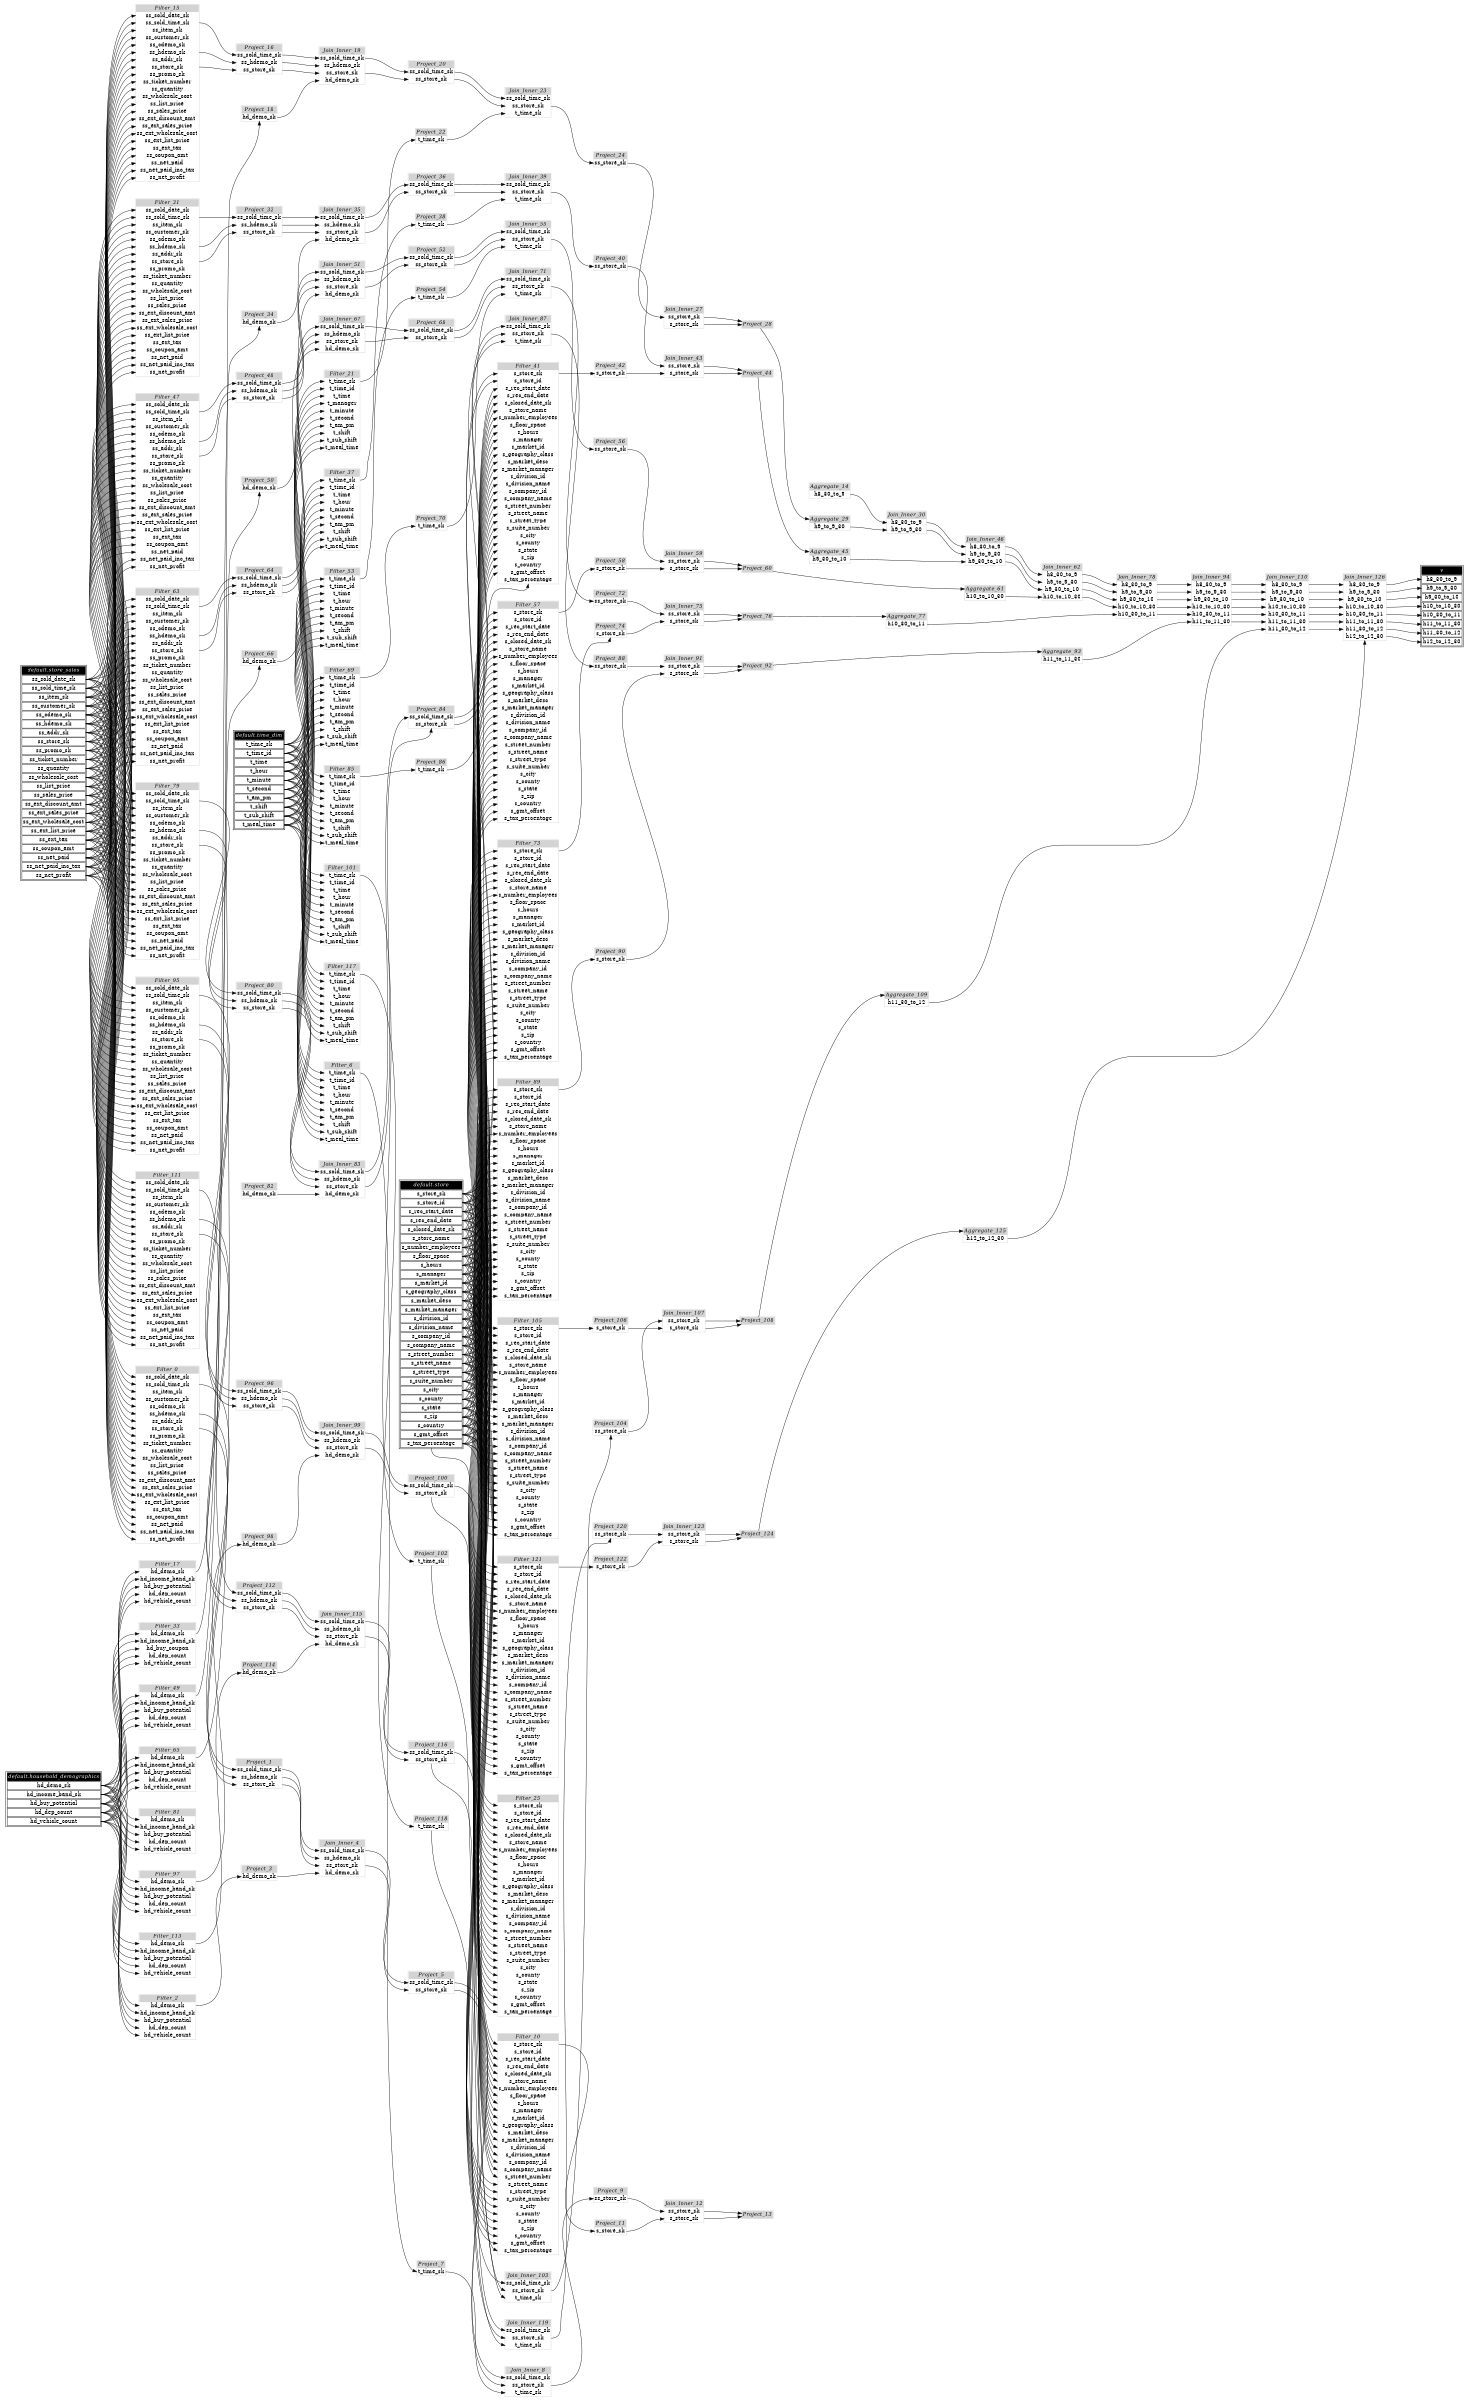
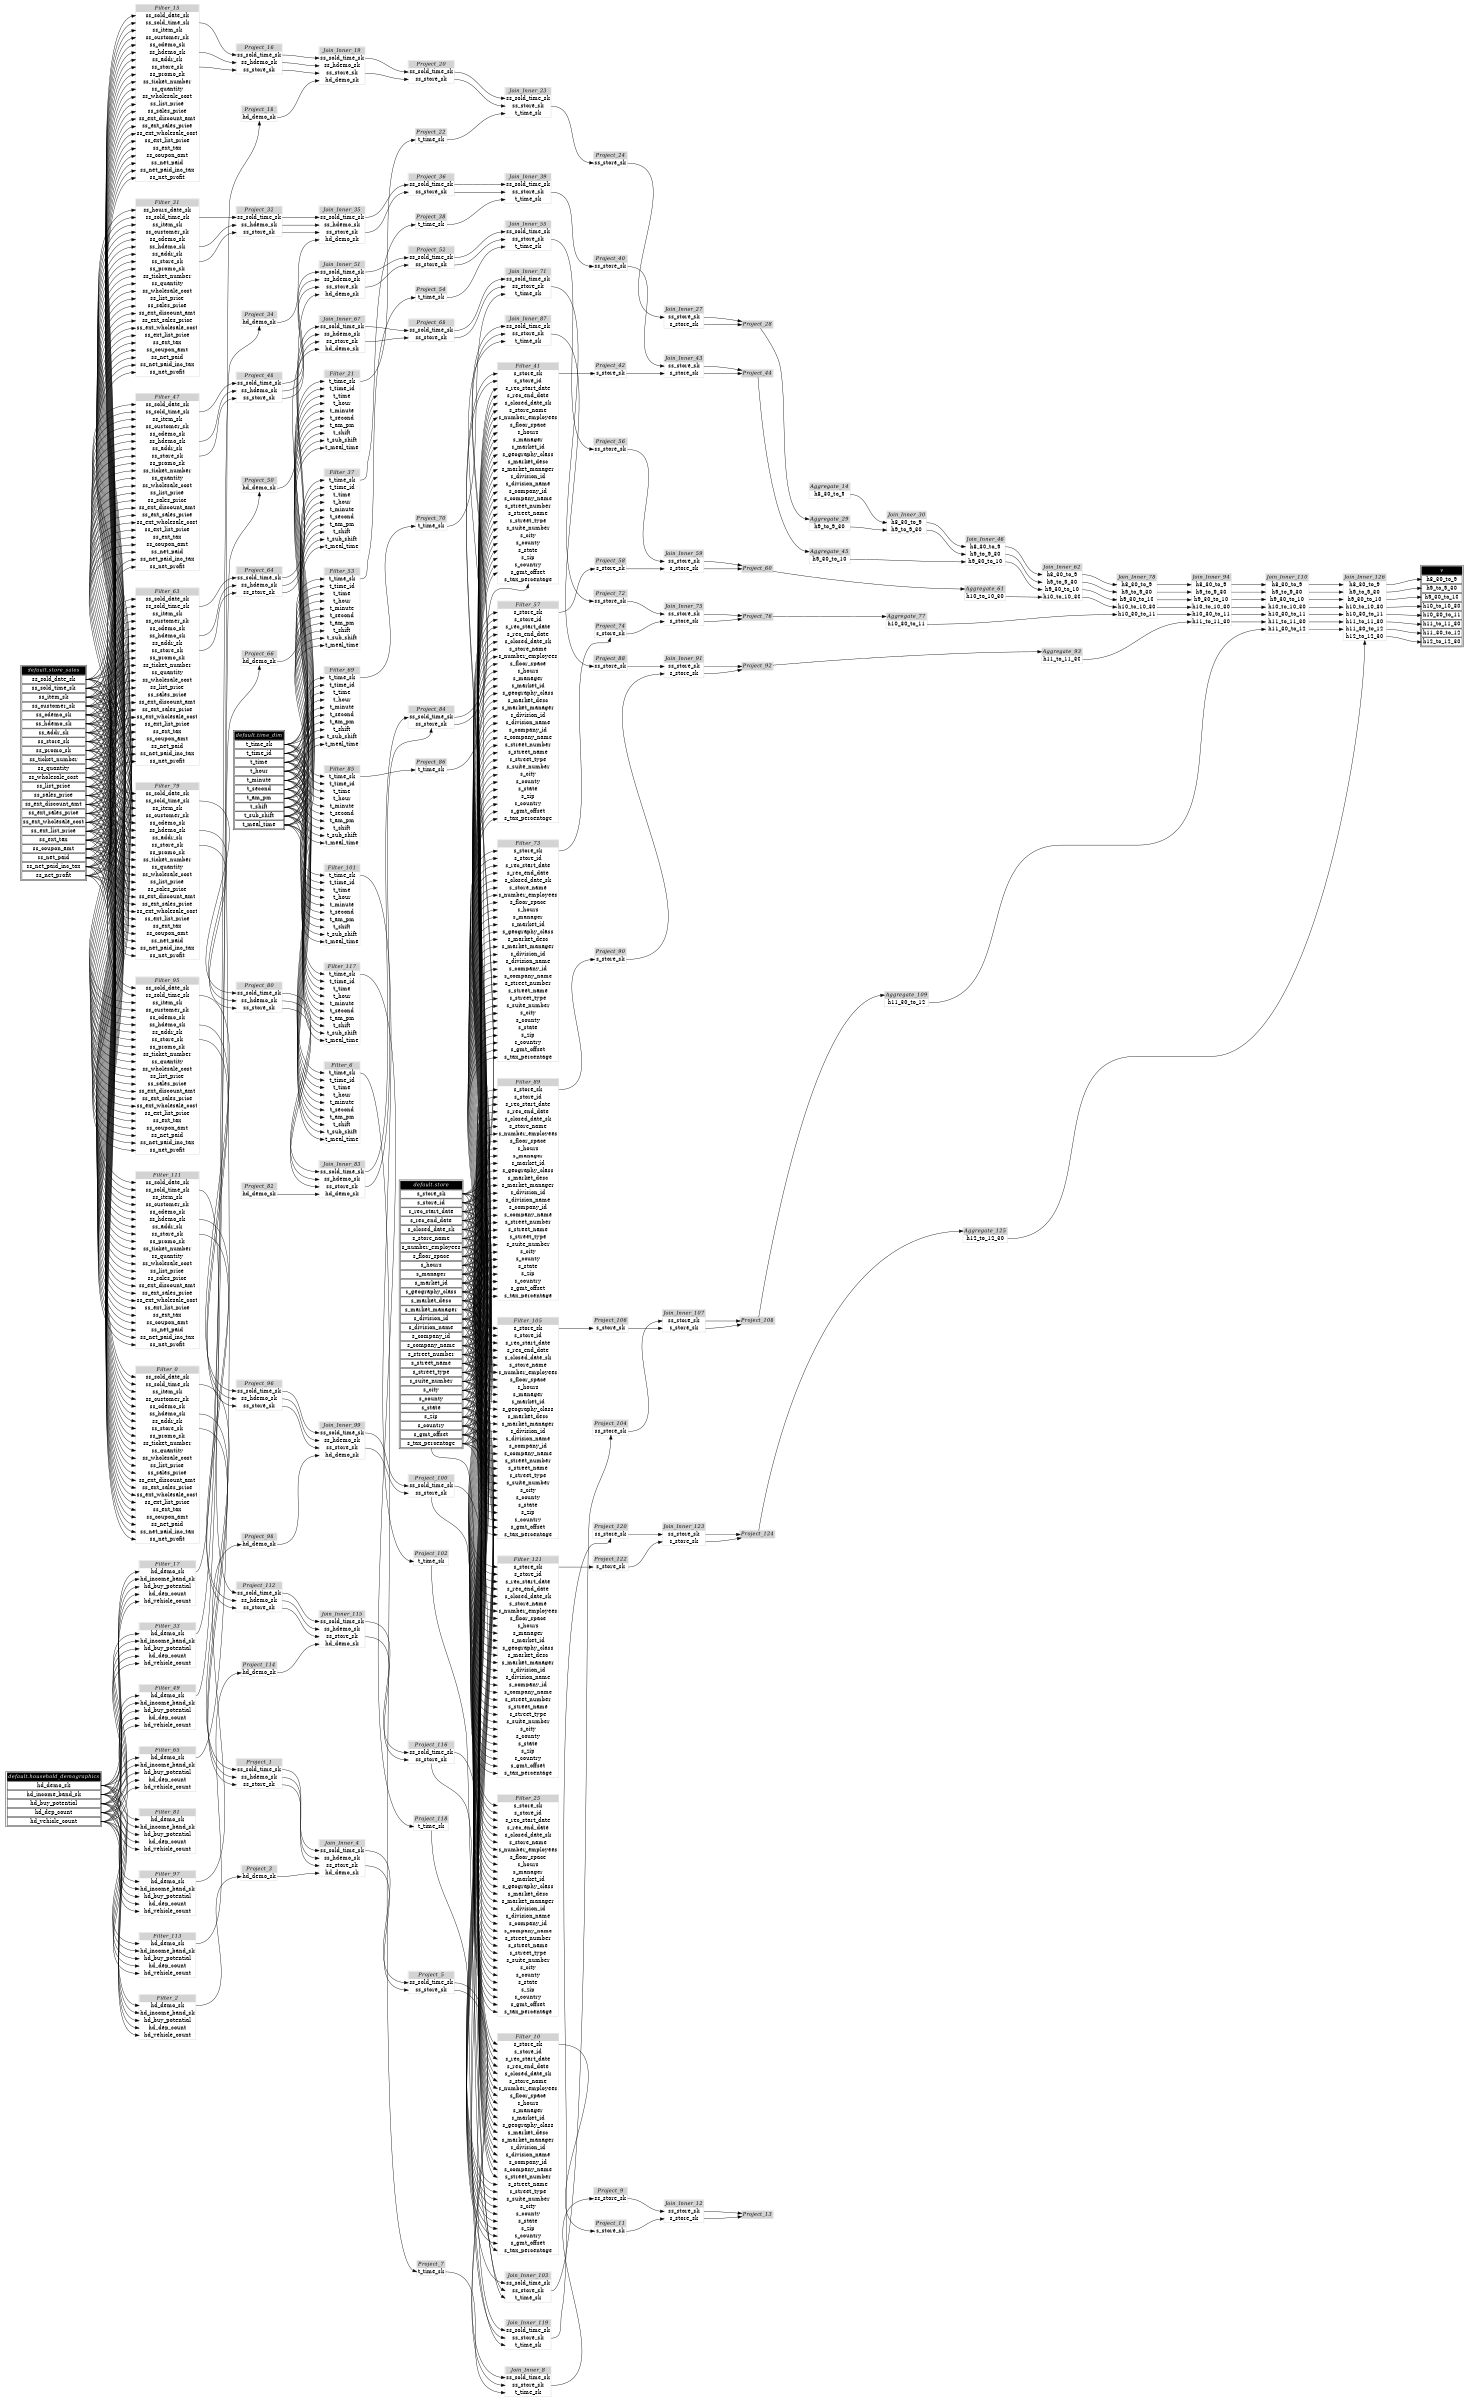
node "Filter_31": text "ss_sold_date_sk" -> "ss_hours_date_sk"
node "Filter_21": text "t_manager" -> "t_hour"
node "Filter_33": text "hd_buy_coupon" -> "hd_buy_potential"
